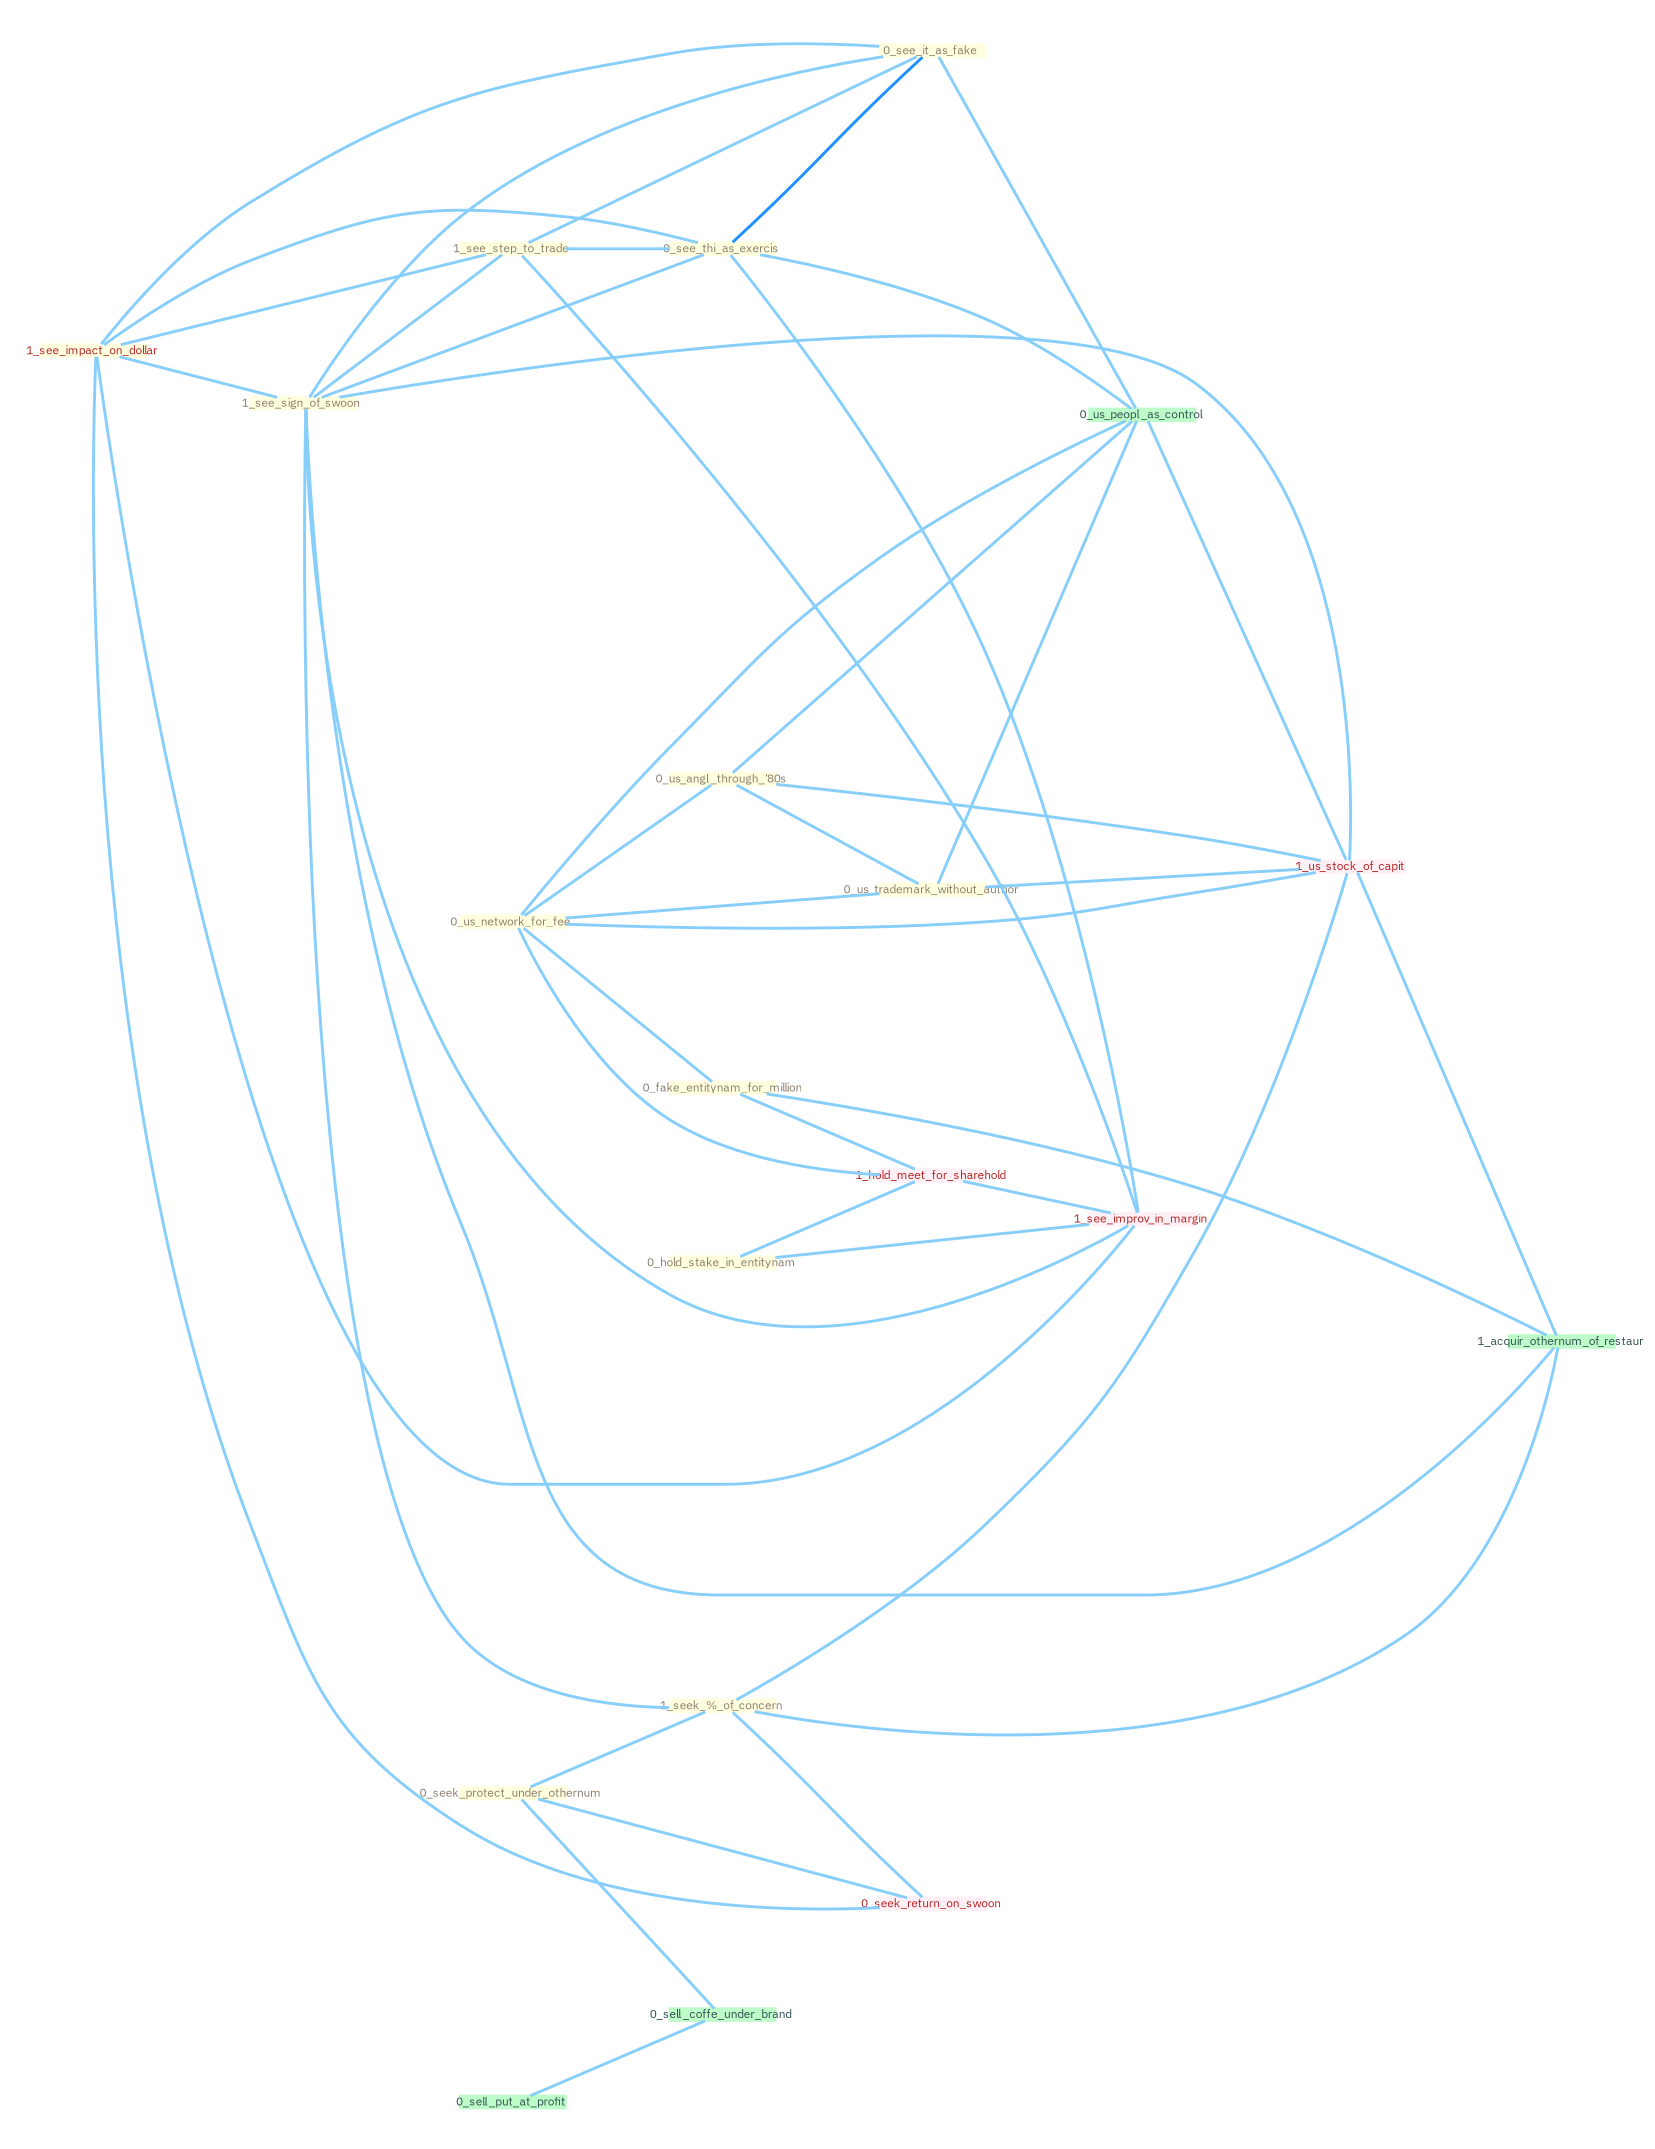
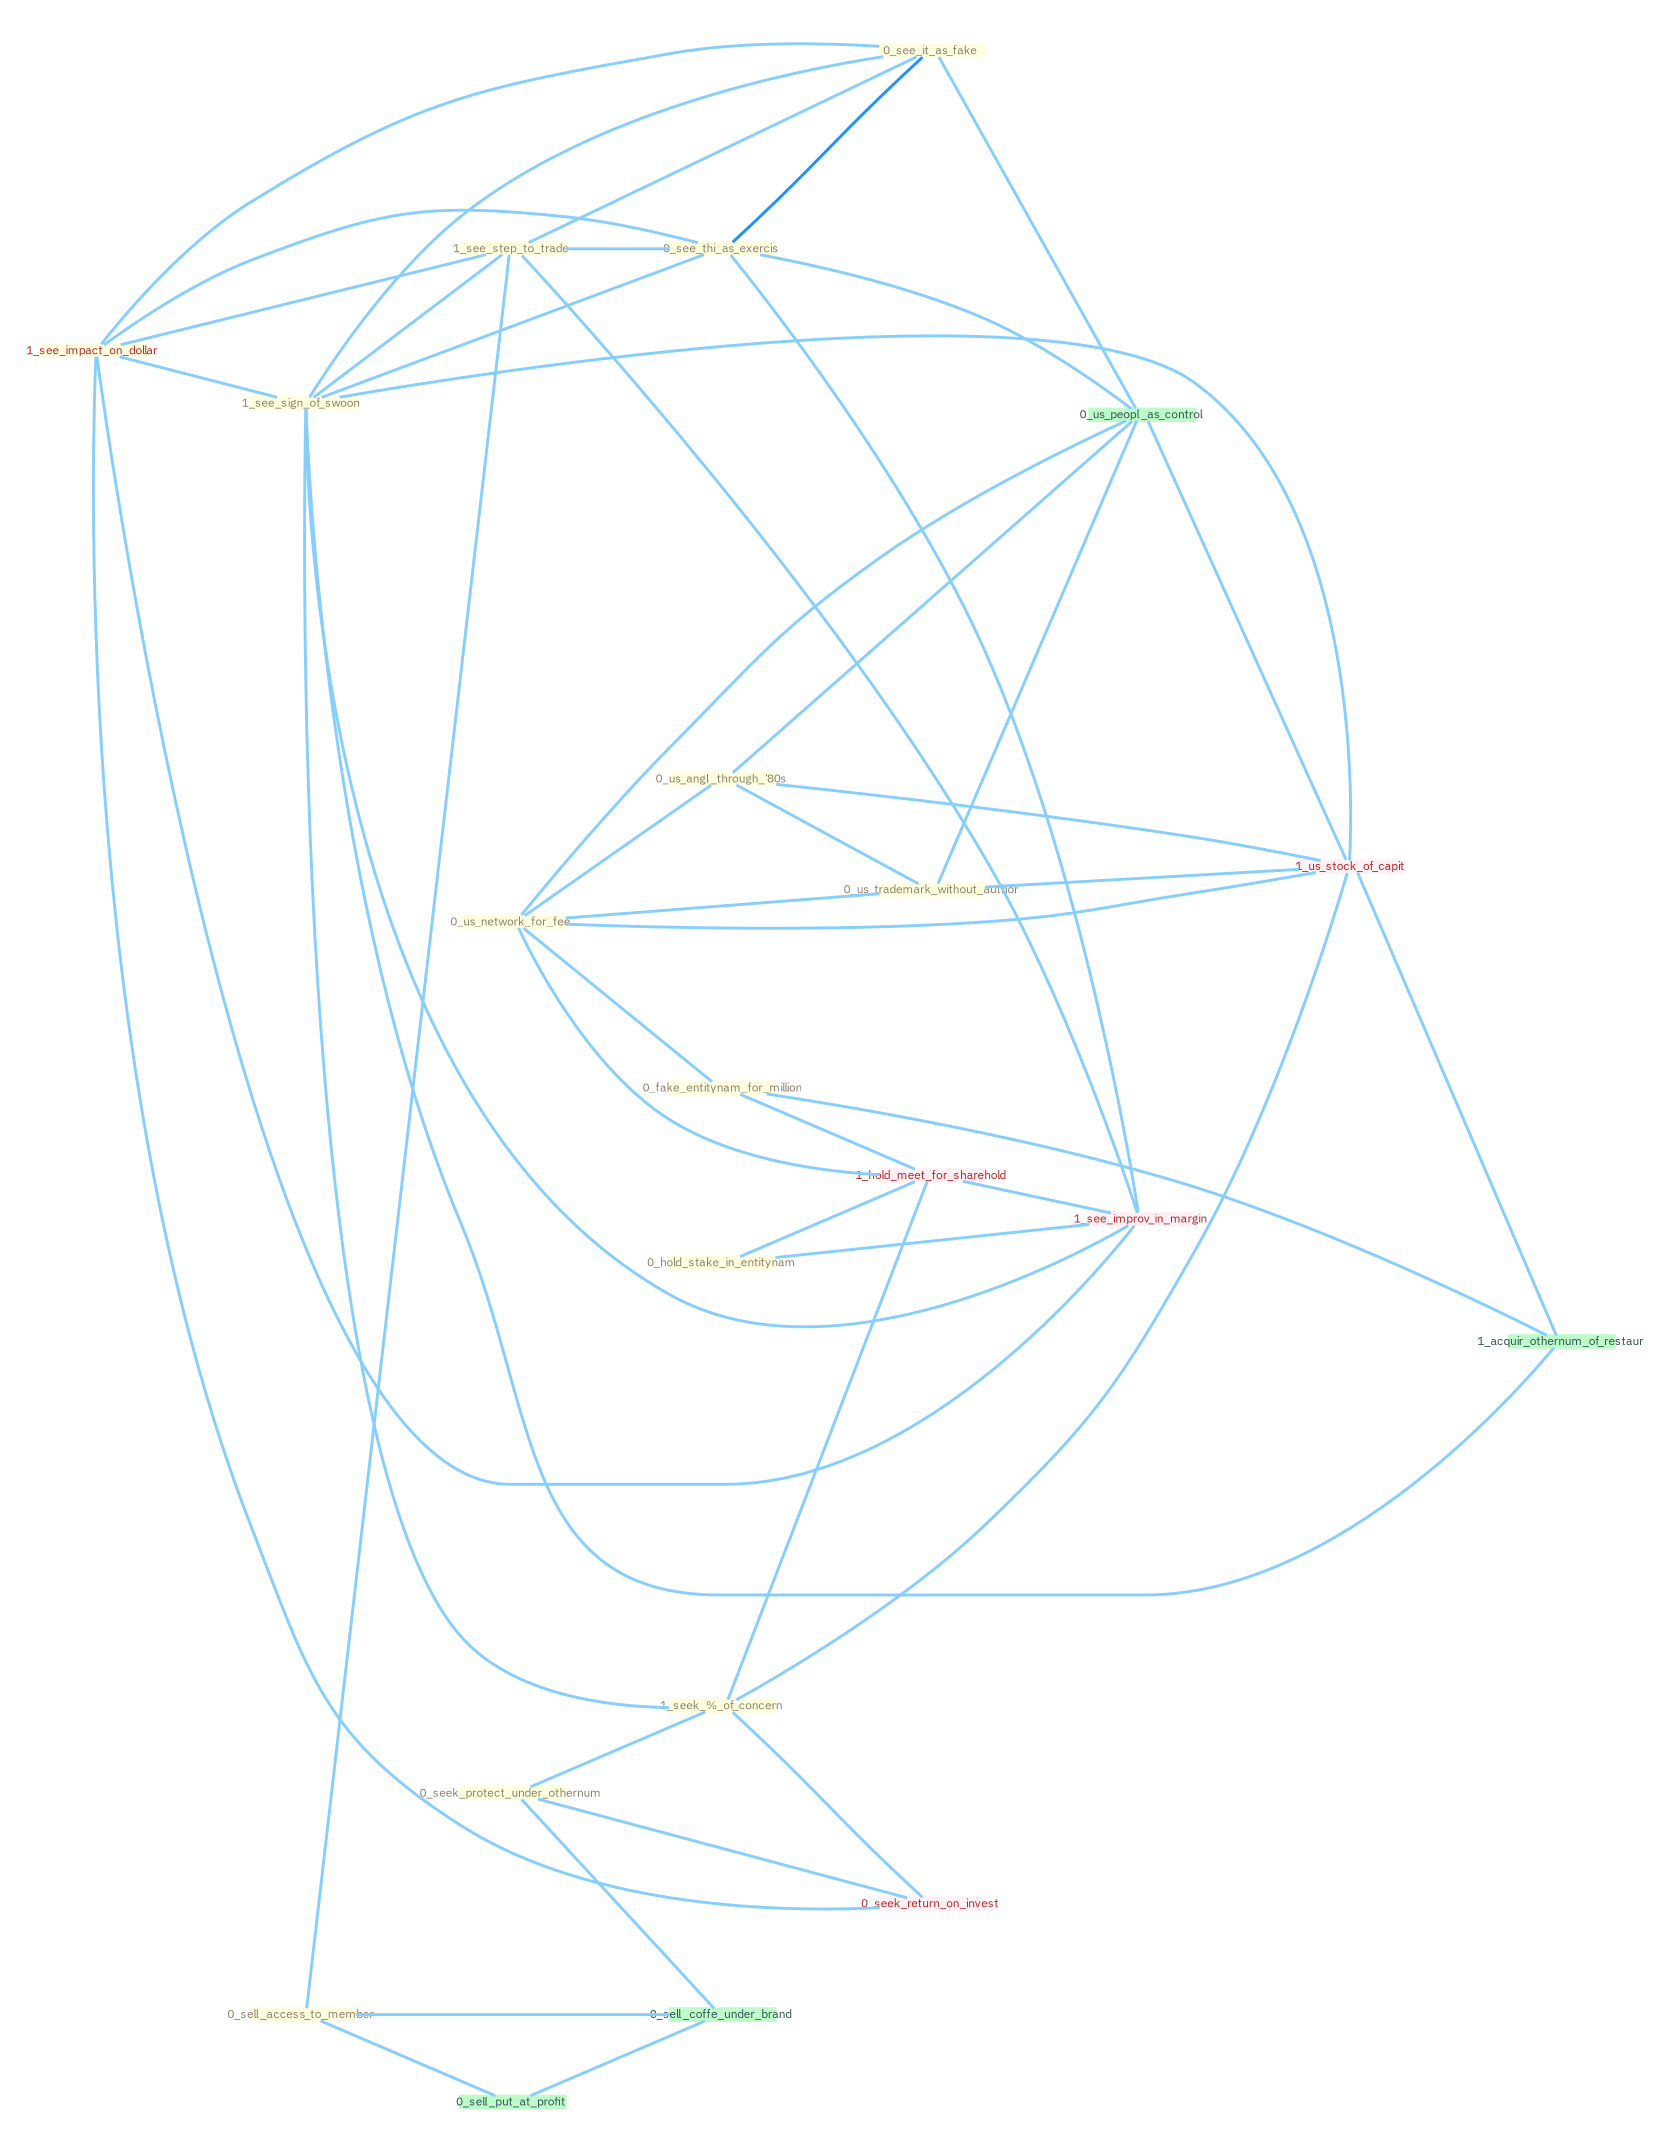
edge "1_acquir_othernum_of_restaur" -- "1_seek_%_of_concern": now "1_hold_meet_for_sharehold" -- "1_seek_%_of_concern"
node "0_seek_return_on_swoon": label "0_seek_return_on_swoon" -> "0_seek_return_on_invest"
node "0_sell_access_to_member": added
